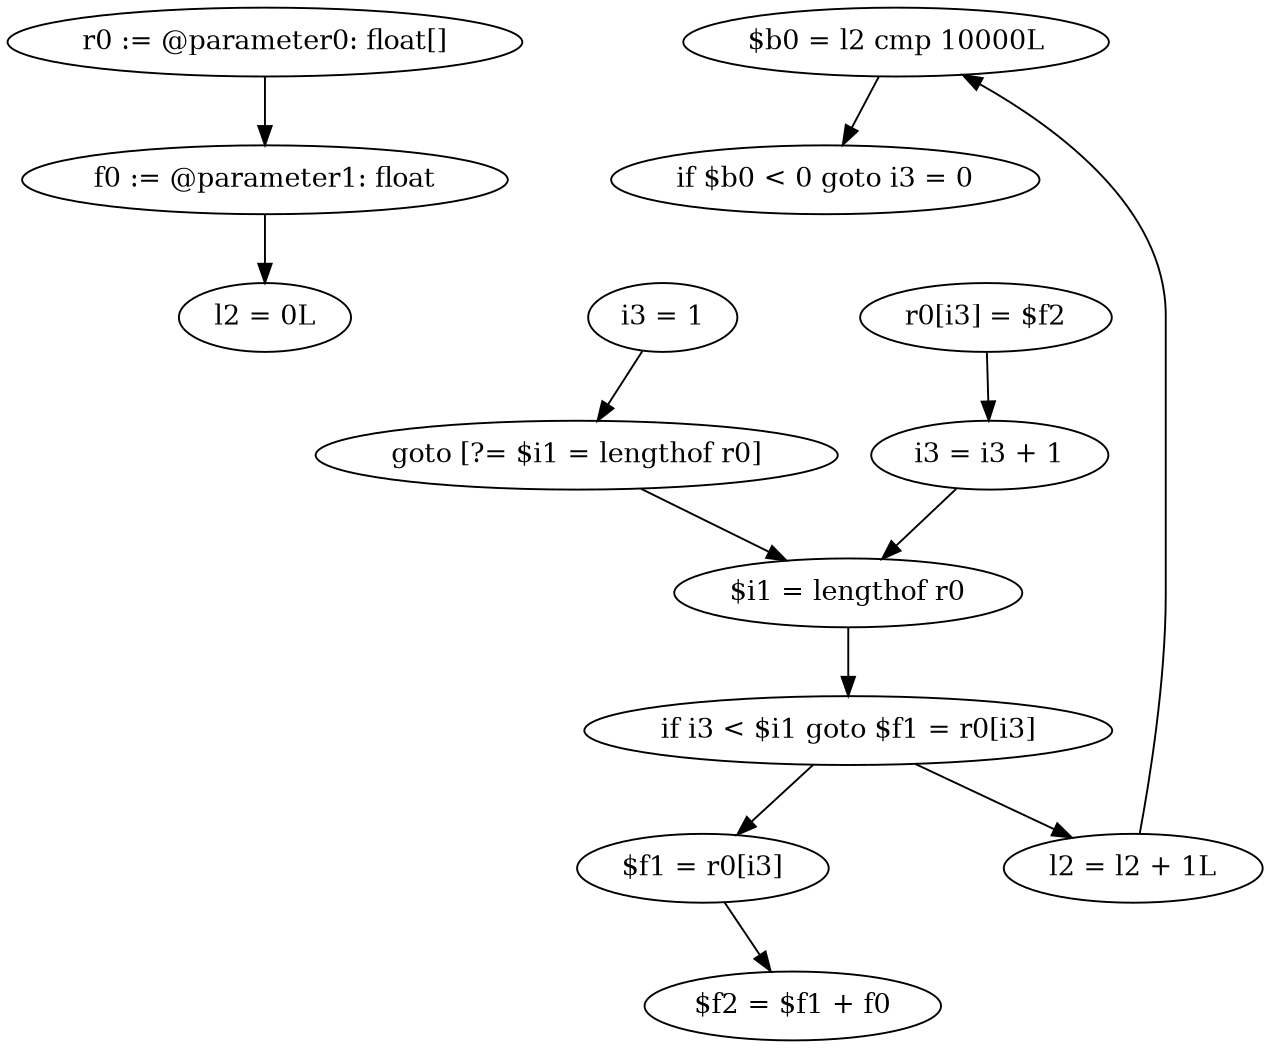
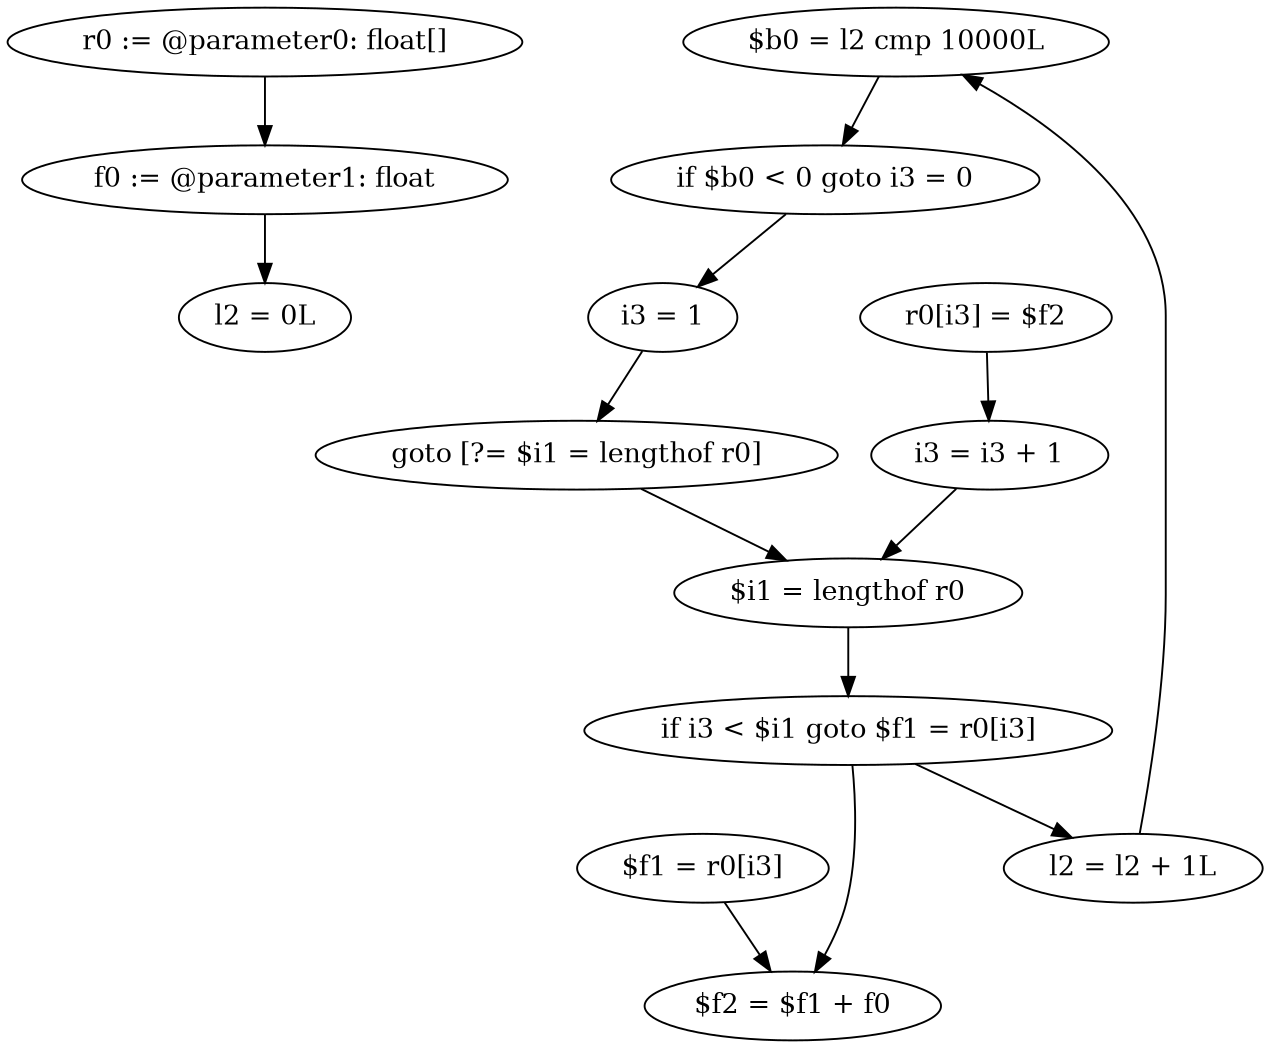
edge "if $b0 < 0 goto i3 = 0" -> "i3 = 1": added
edge "if i3 < $i1 goto $f1 = r0[i3]" -> "$f1 = r0[i3]": now "if i3 < $i1 goto $f1 = r0[i3]" -> "$f2 = $f1 + f0"
